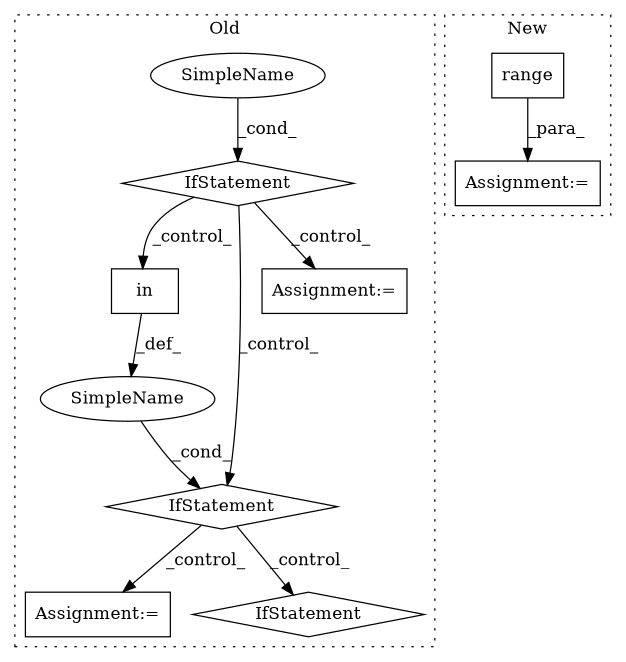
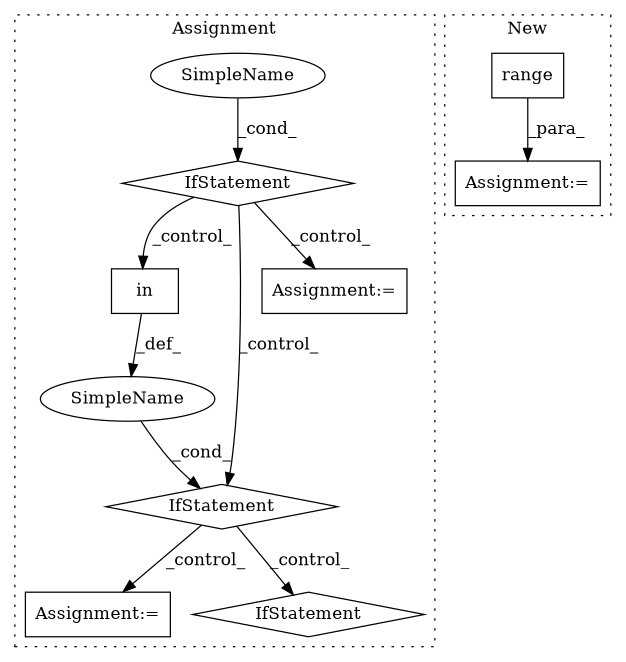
cluster "Old": label "Old" -> "Assignment"
